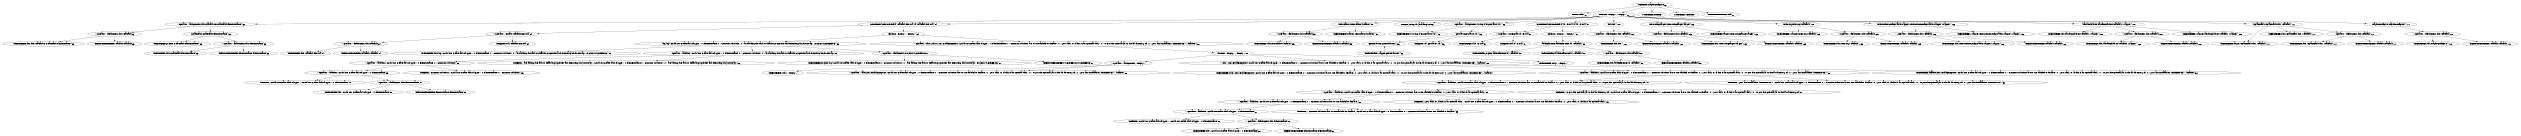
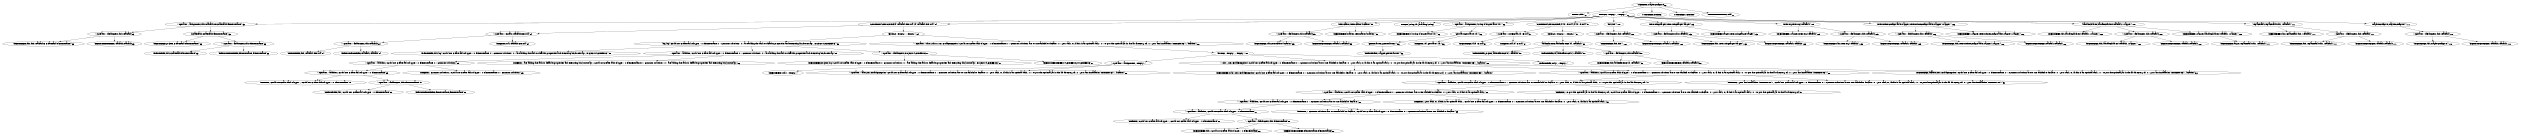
edge "(replaceTask,replaceTask(this, realTask))" -> "(IDENTIFIER,target,replaceTask(this, realTask))": now "(IDENTIFIER,wrapper,handleChildren(realTask, wrapper))" -> "(IDENTIFIER,target,replaceTask(this, realTask))"
edge "(IDENTIFIER,wrapper,getAttributes())" -> "(getAttributes,getAttributes())": reversed
